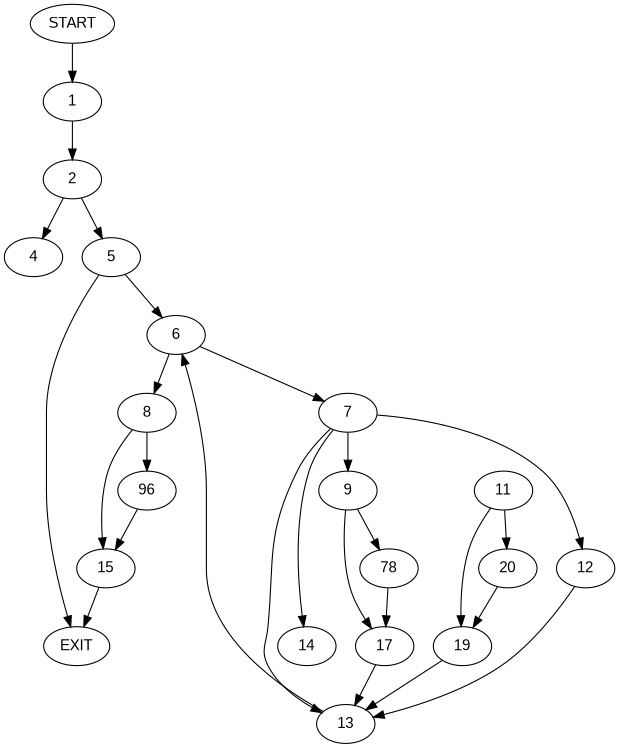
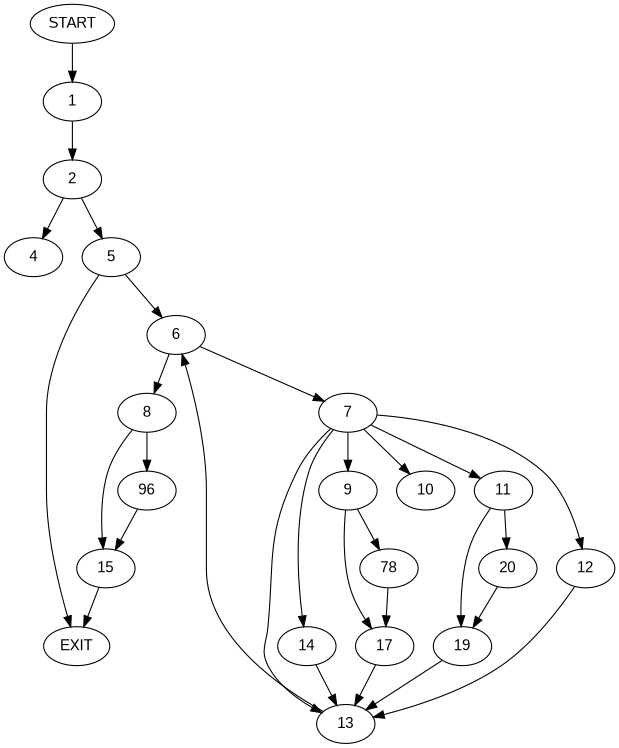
edge "7" -> "11": added
node "10": added
edge "14" -> "13": added
